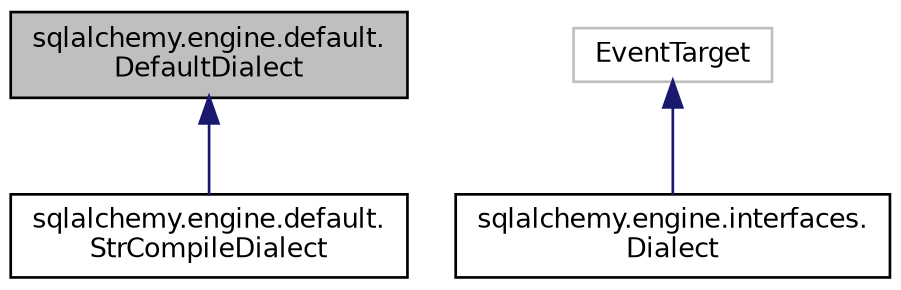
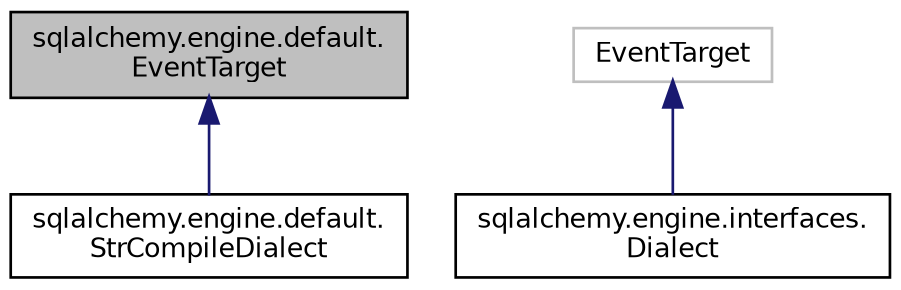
node "sqlalchemy.engine.default. DefaultDialect": label "sqlalchemy.engine.default. DefaultDialect" -> "sqlalchemy.engine.default. EventTarget"
